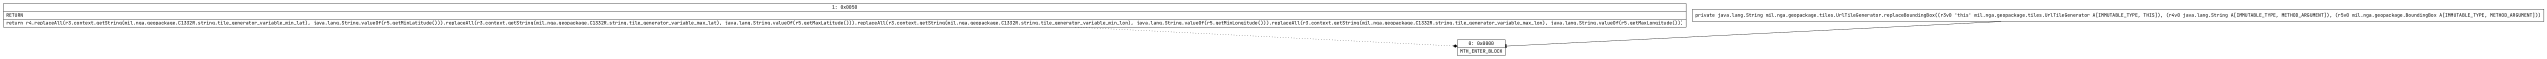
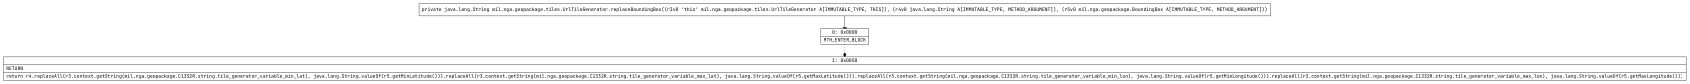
edge "1: 0x0050" -> "0: 0x0000": reversed
